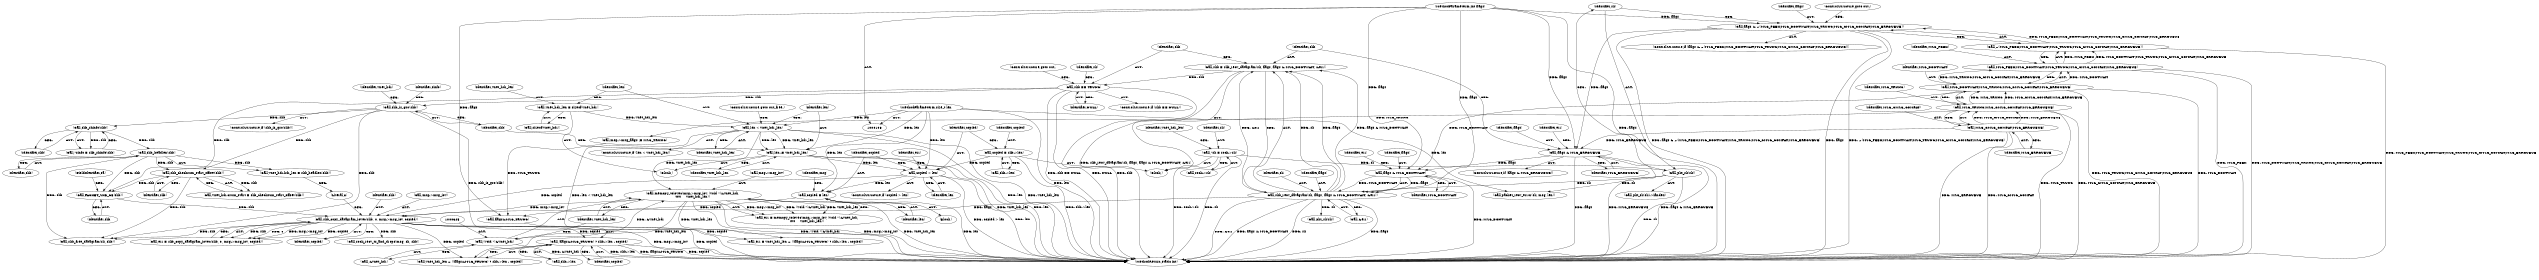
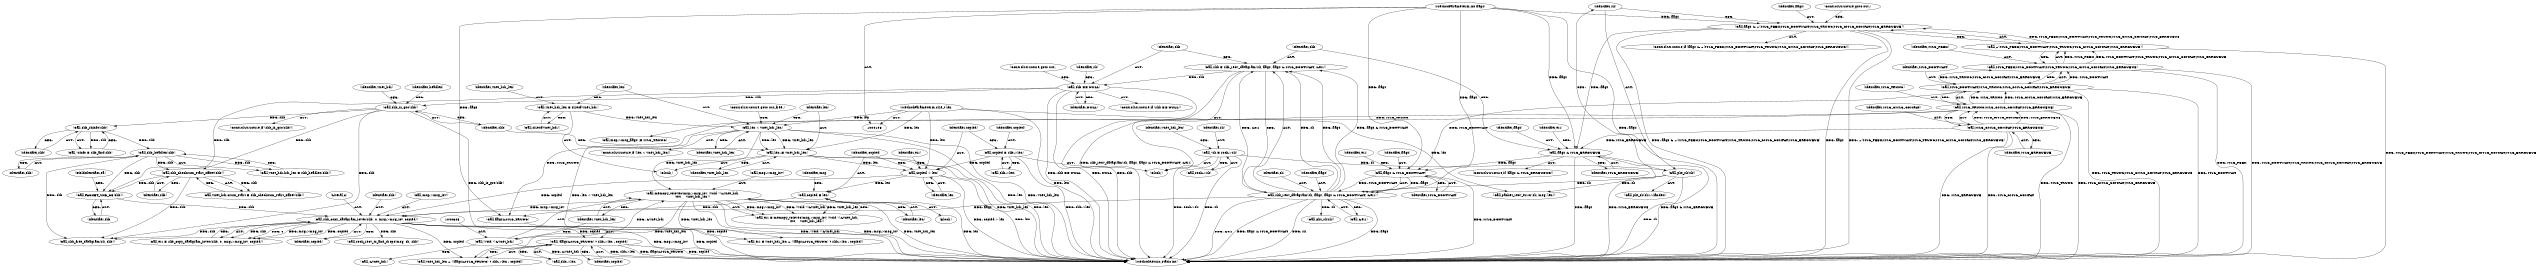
node "(Identifier,sinfo)": label "(Identifier,sinfo)" -> "(Identifier,headlen)"
node "(Call,skb == TRUNC)": label "(Call,skb == TRUNC)" -> "(Call,skb == NULL)"
edge "(MethodParameterIn,size_t len)" -> "(Call,copied = len)": removed, label "DDG: len"
edge "(Call,msg->msg_flags |= MSG_TRUNC)" -> "(Call,flags&MSG_TRUNC)": now "(Call,MSG_TRUNC|MSG_CMSG_COMPAT|MSG_ERRQUEUE)" -> "(Call,flags&MSG_TRUNC)"
node "(Call,*sinfo = skb_shinfo(skb))": label "(Call,*sinfo = skb_shinfo(skb))" -> "(Call,*sinfo = skb_and(skb))"
edge "(Call,vnet_hdr.hdr_len = skb_headlen(skb))" -> "(Literal,8)": now "(Call,vnet_hdr.hdr_len = skb_headlen(skb))" -> "(Call,skb_headlen(skb))"
node "(ControlStructure,if (copied > len))": removed
edge "(Literal,8)" -> "(Call,skb_copy_datagram_iovec(skb, 0, msg->msg_iov, copied))": label "CFG: " -> "AST: "
edge "(Call,copied = len)" -> "(Call,skb_copy_datagram_iovec(skb, 0, msg->msg_iov, copied))": label "DDG: copied" -> "DDG: skb"
edge "(Call,&vnet_hdr)" -> "(Call,(void *)&vnet_hdr)": removed, label "AST:"
